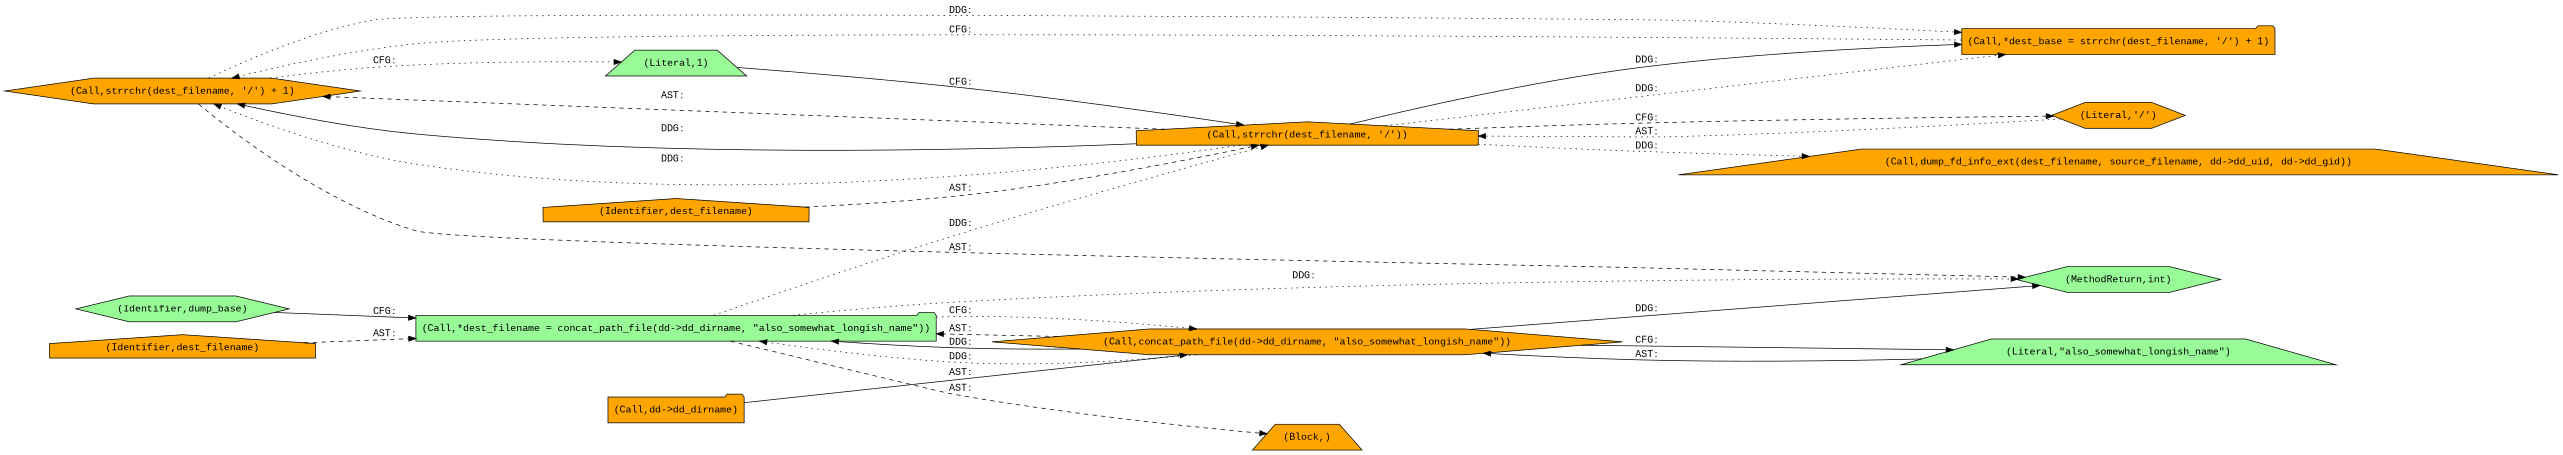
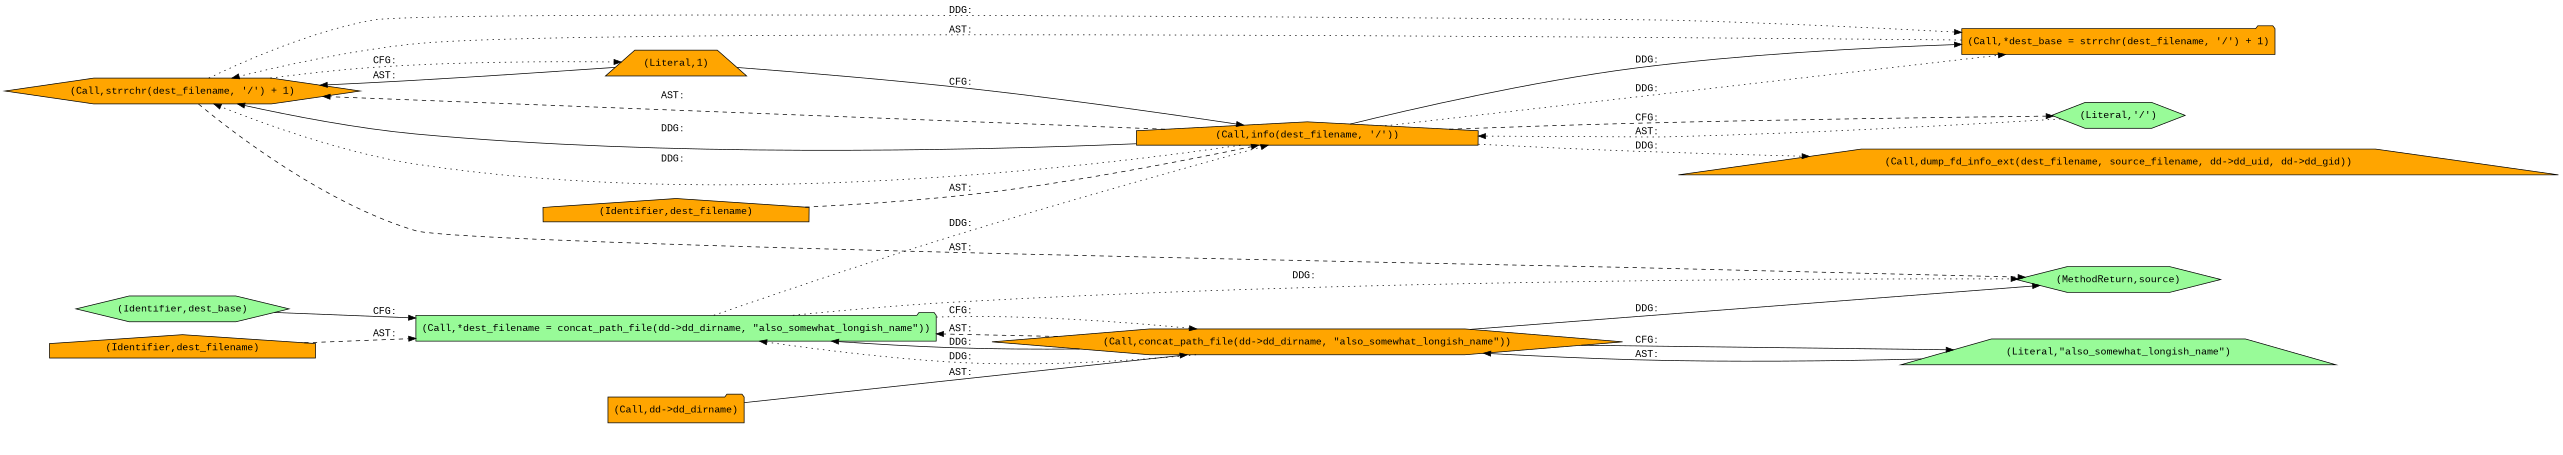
edge "(Call,*dest_base = strrchr(dest_filename, '/') + 1)" -> "(Call,strrchr(dest_filename, '/') + 1)": label "CFG: " -> "AST: "
node "(Literal,1)": fillcolor palegreen -> orange
edge "(Literal,1)" -> "(Call,strrchr(dest_filename, '/') + 1)": added, label "AST:"
node "(Literal,'/')": fillcolor orange -> palegreen
node "(Call,strrchr(dest_filename, '/'))": label "(Call,strrchr(dest_filename, '/'))" -> "(Call,info(dest_filename, '/'))"
node "(MethodReturn,int)": label "(MethodReturn,int)" -> "(MethodReturn,source)"
node "(Identifier,dump_base)": label "(Identifier,dump_base)" -> "(Identifier,dest_base)"
node "(Block,)": removed
